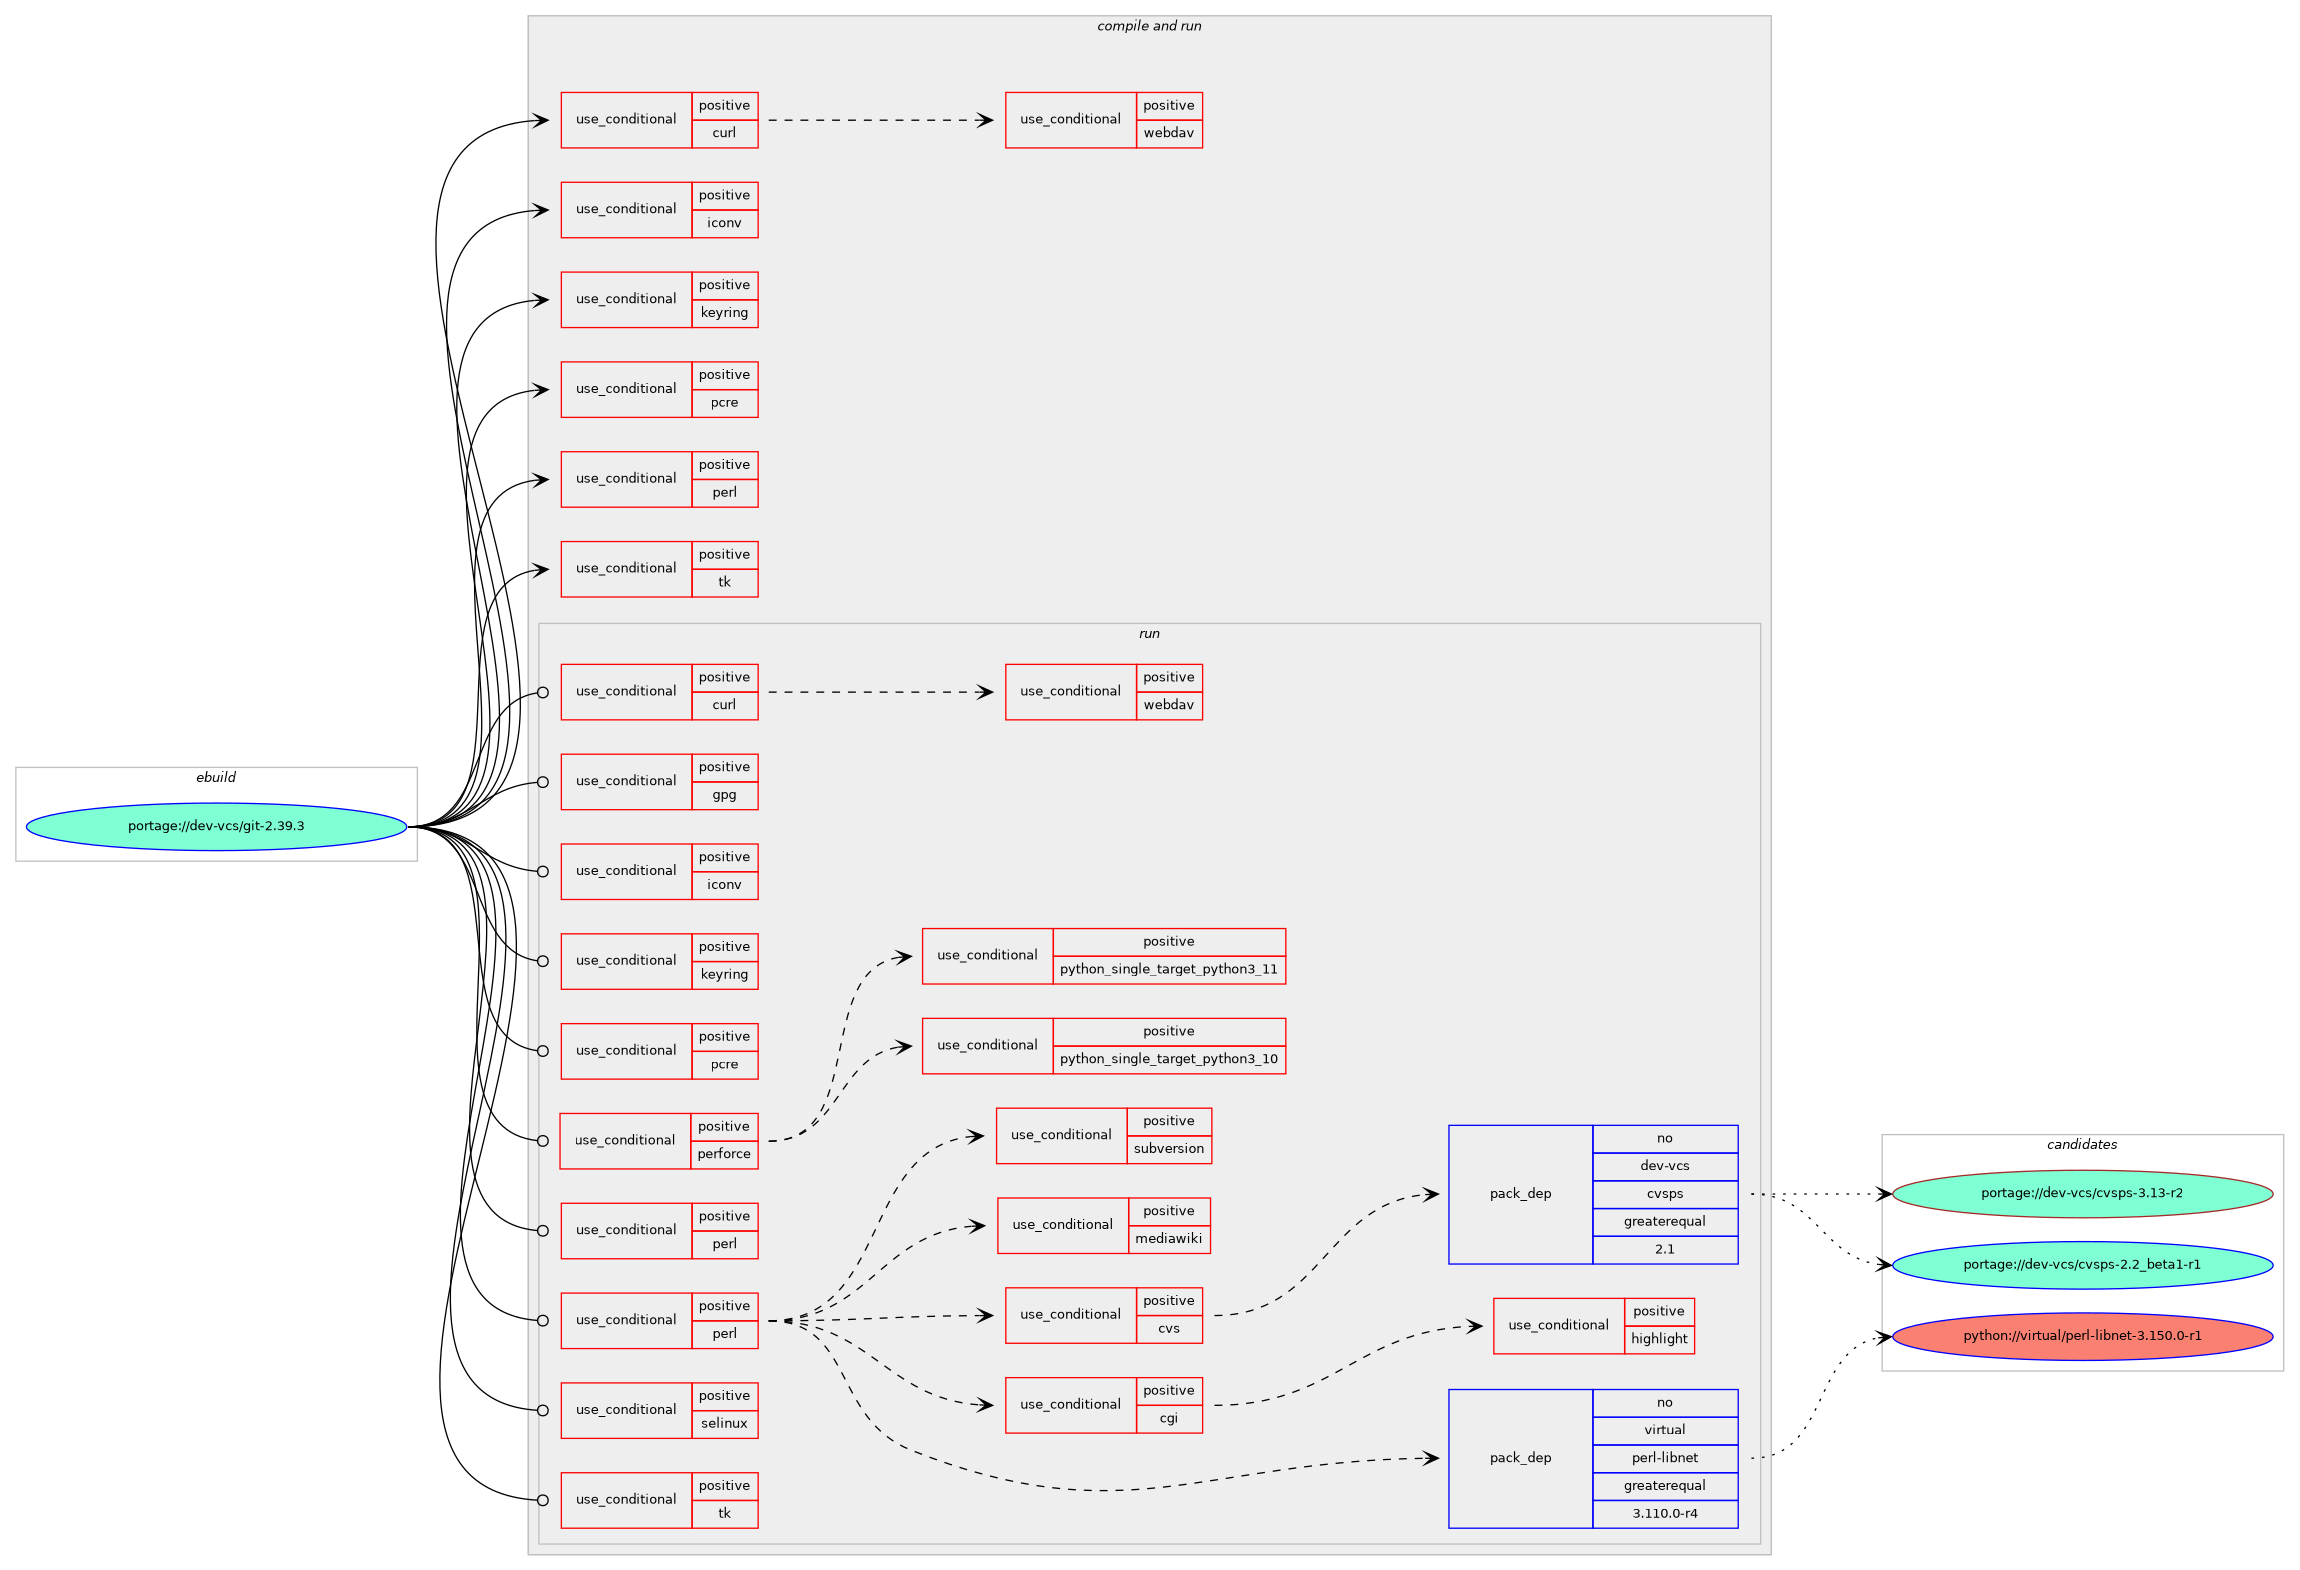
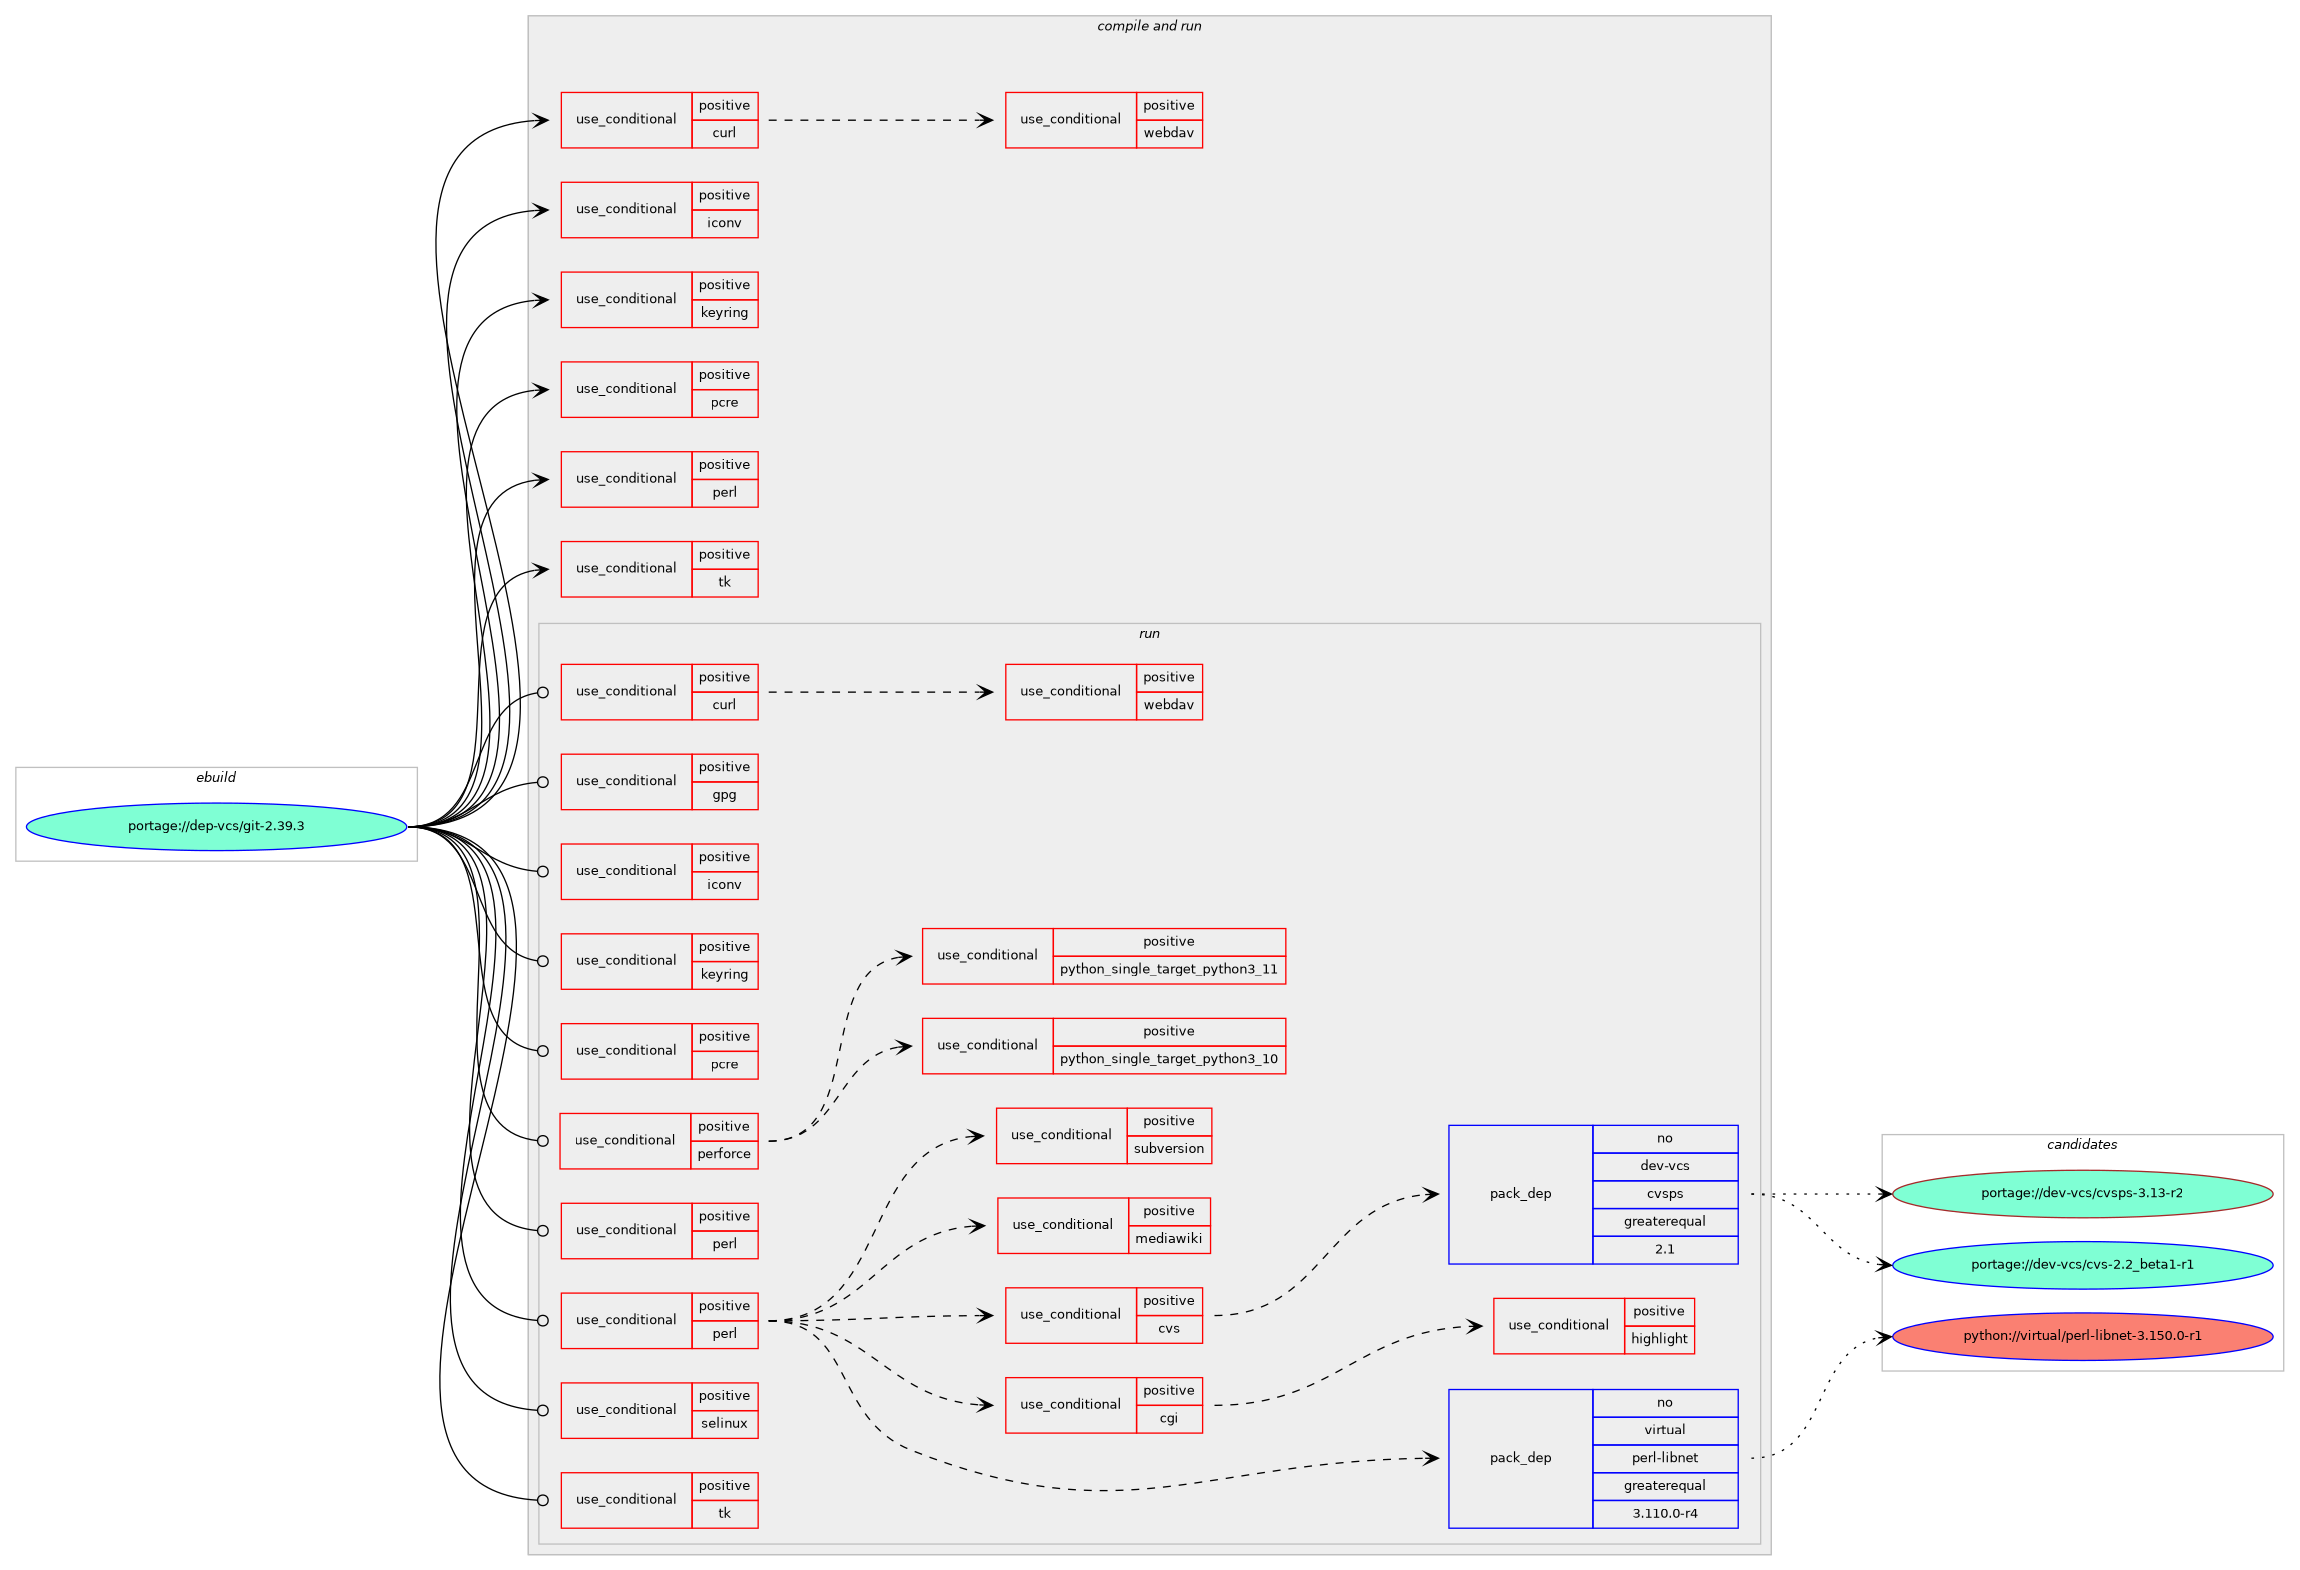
node "portage://dev-vcs/git-2.39.3": label "portage://dev-vcs/git-2.39.3" -> "portage://dep-vcs/git-2.39.3"
node "portage://dev-vcs/cvsps-2.2_beta1-r1": label "portage://dev-vcs/cvsps-2.2_beta1-r1" -> "portage://dev-vcs/cvs-2.2_beta1-r1"
